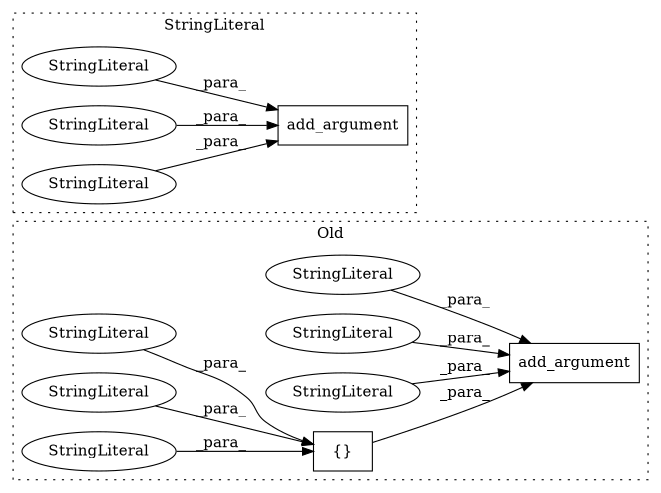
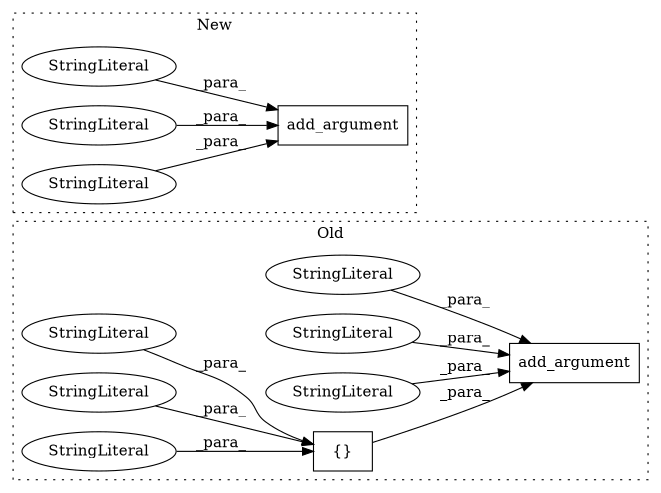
cluster "StringLiteral": label "StringLiteral" -> "New"
